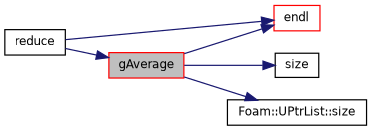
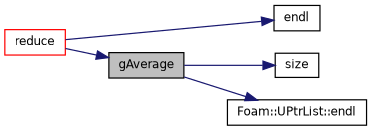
node "endl": color red -> black
edge "gAverage" -> "endl": removed
node "reduce": color black -> red
node "gAverage": color red -> black
node "Foam::UPtrList::size": label "Foam::UPtrList::size" -> "Foam::UPtrList::endl"
